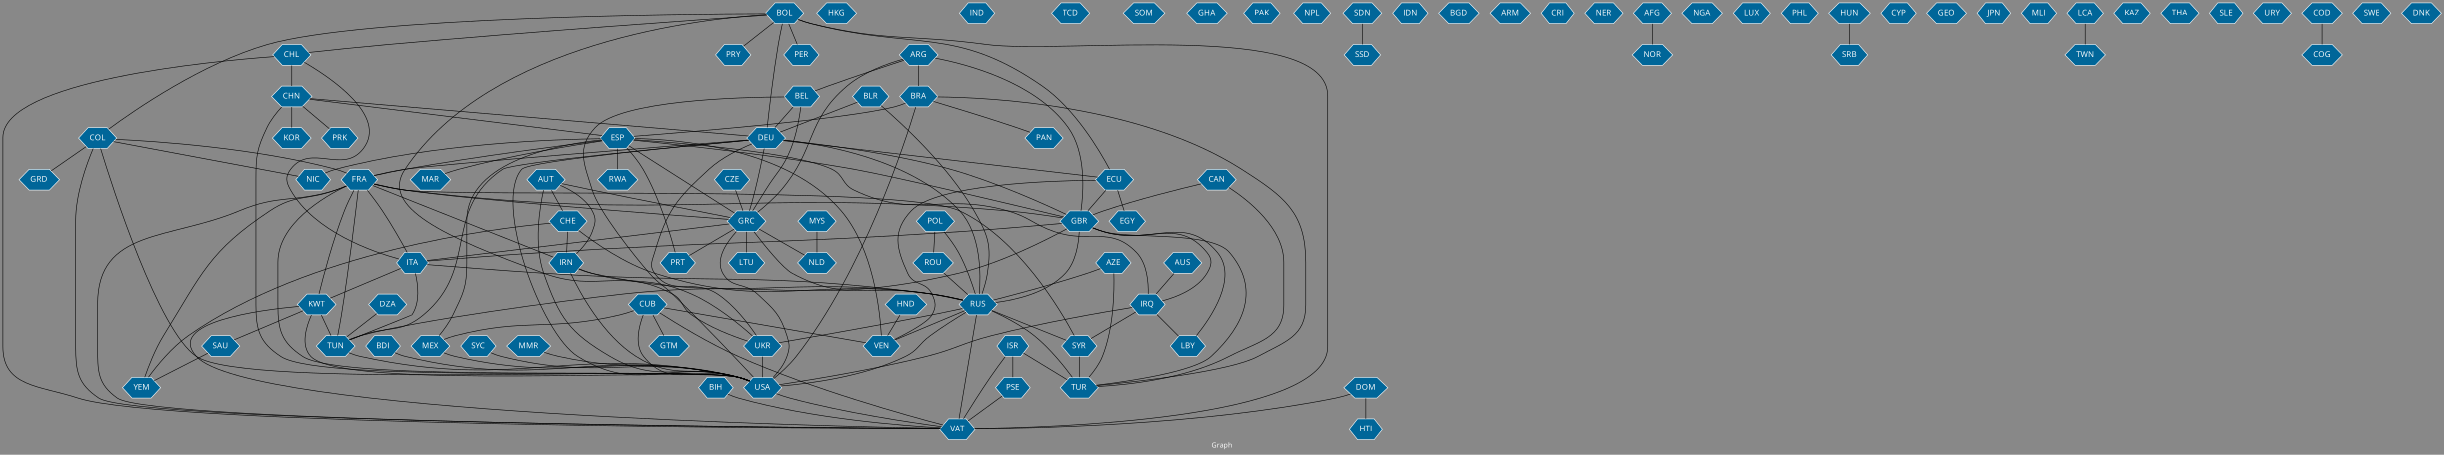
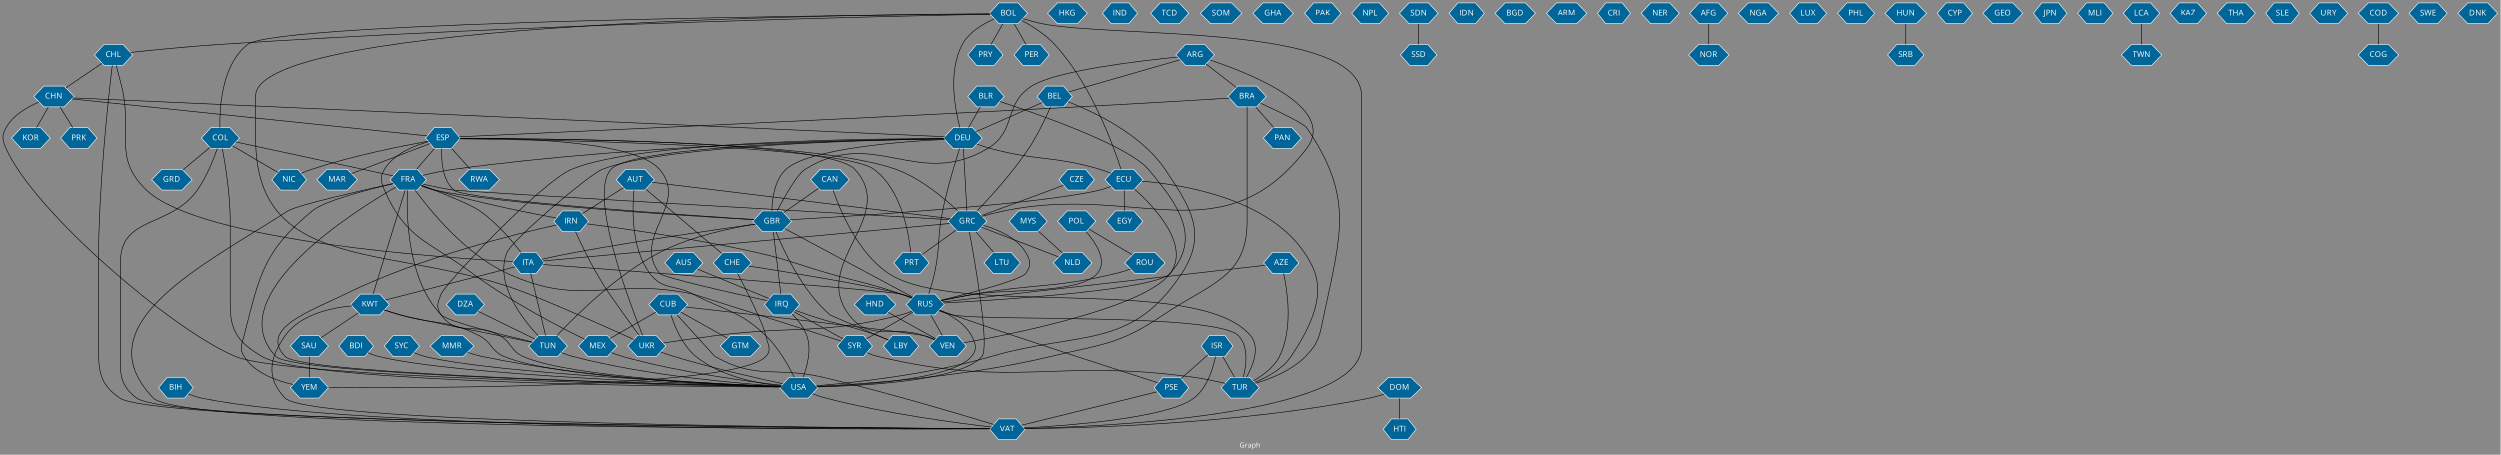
edge "CHE" -- "IRN": removed
edge "GBR" -- "TUR": now "ECU" -- "TUR"
edge "RUS" -- "VAT": now "RUS" -- "PSE"
